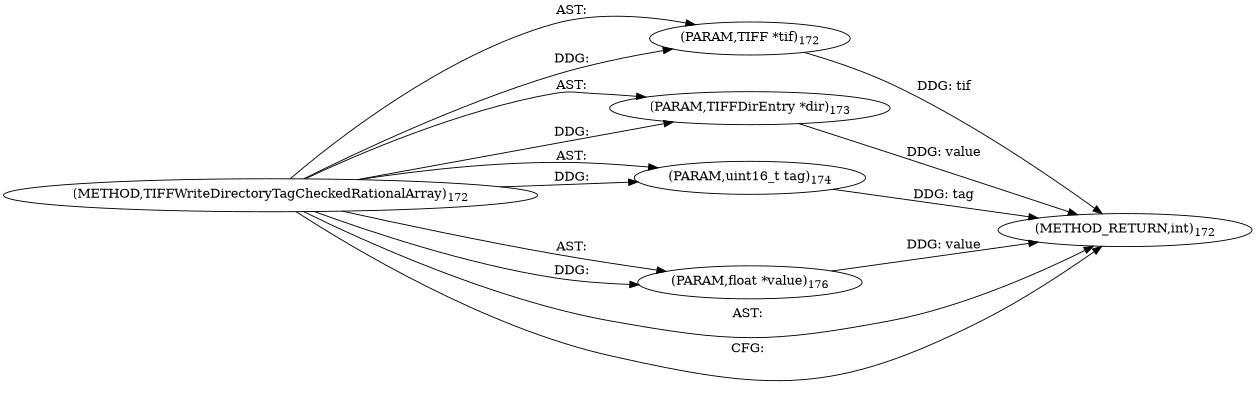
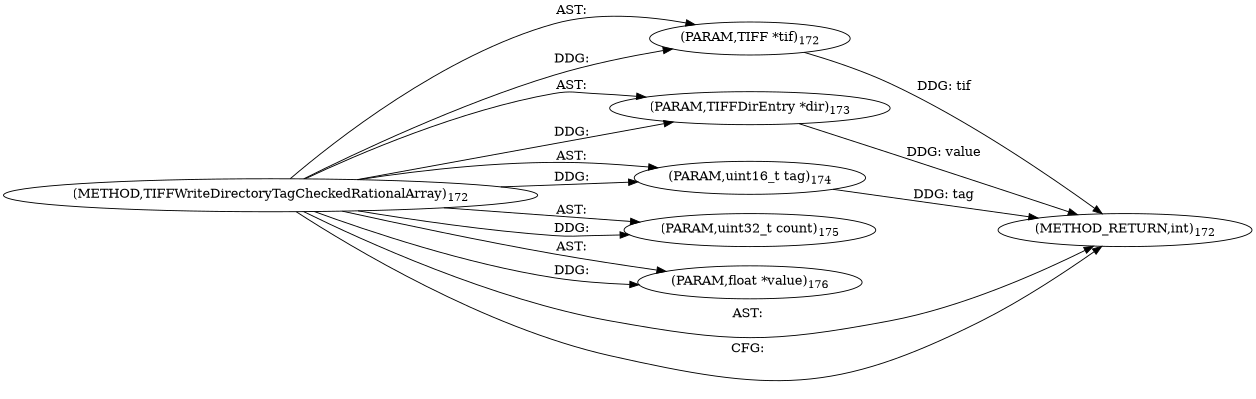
node "(PARAM,uint32_t count)": added
edge "(PARAM,float *value)" -> "(METHOD_RETURN,int)": removed, label "DDG: value"
